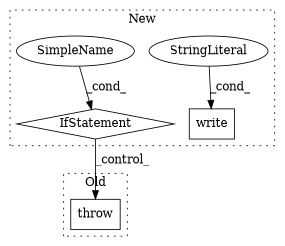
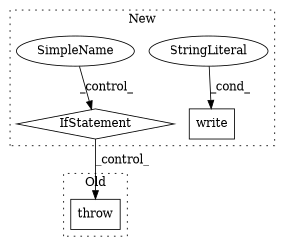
edge "SimpleName" -> "IfStatement": label "_cond_" -> "_control_"
